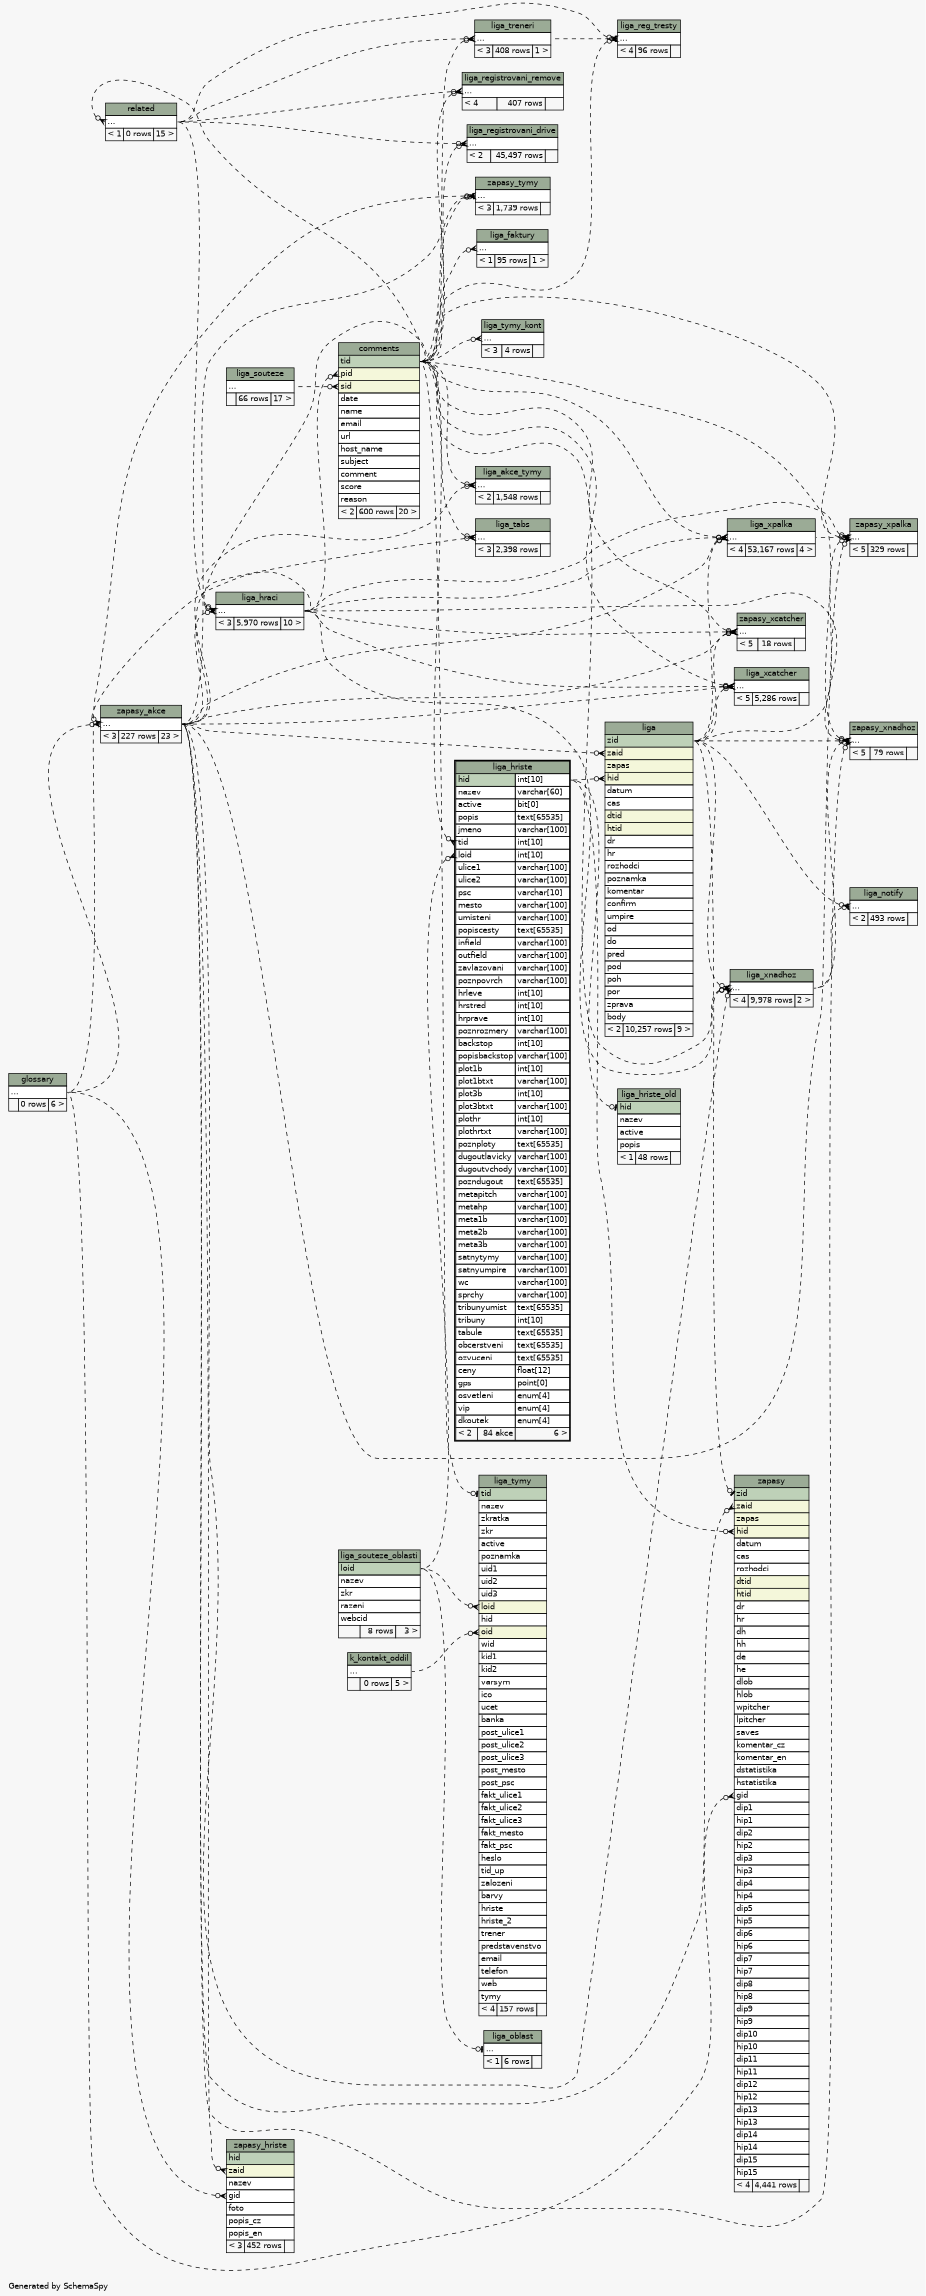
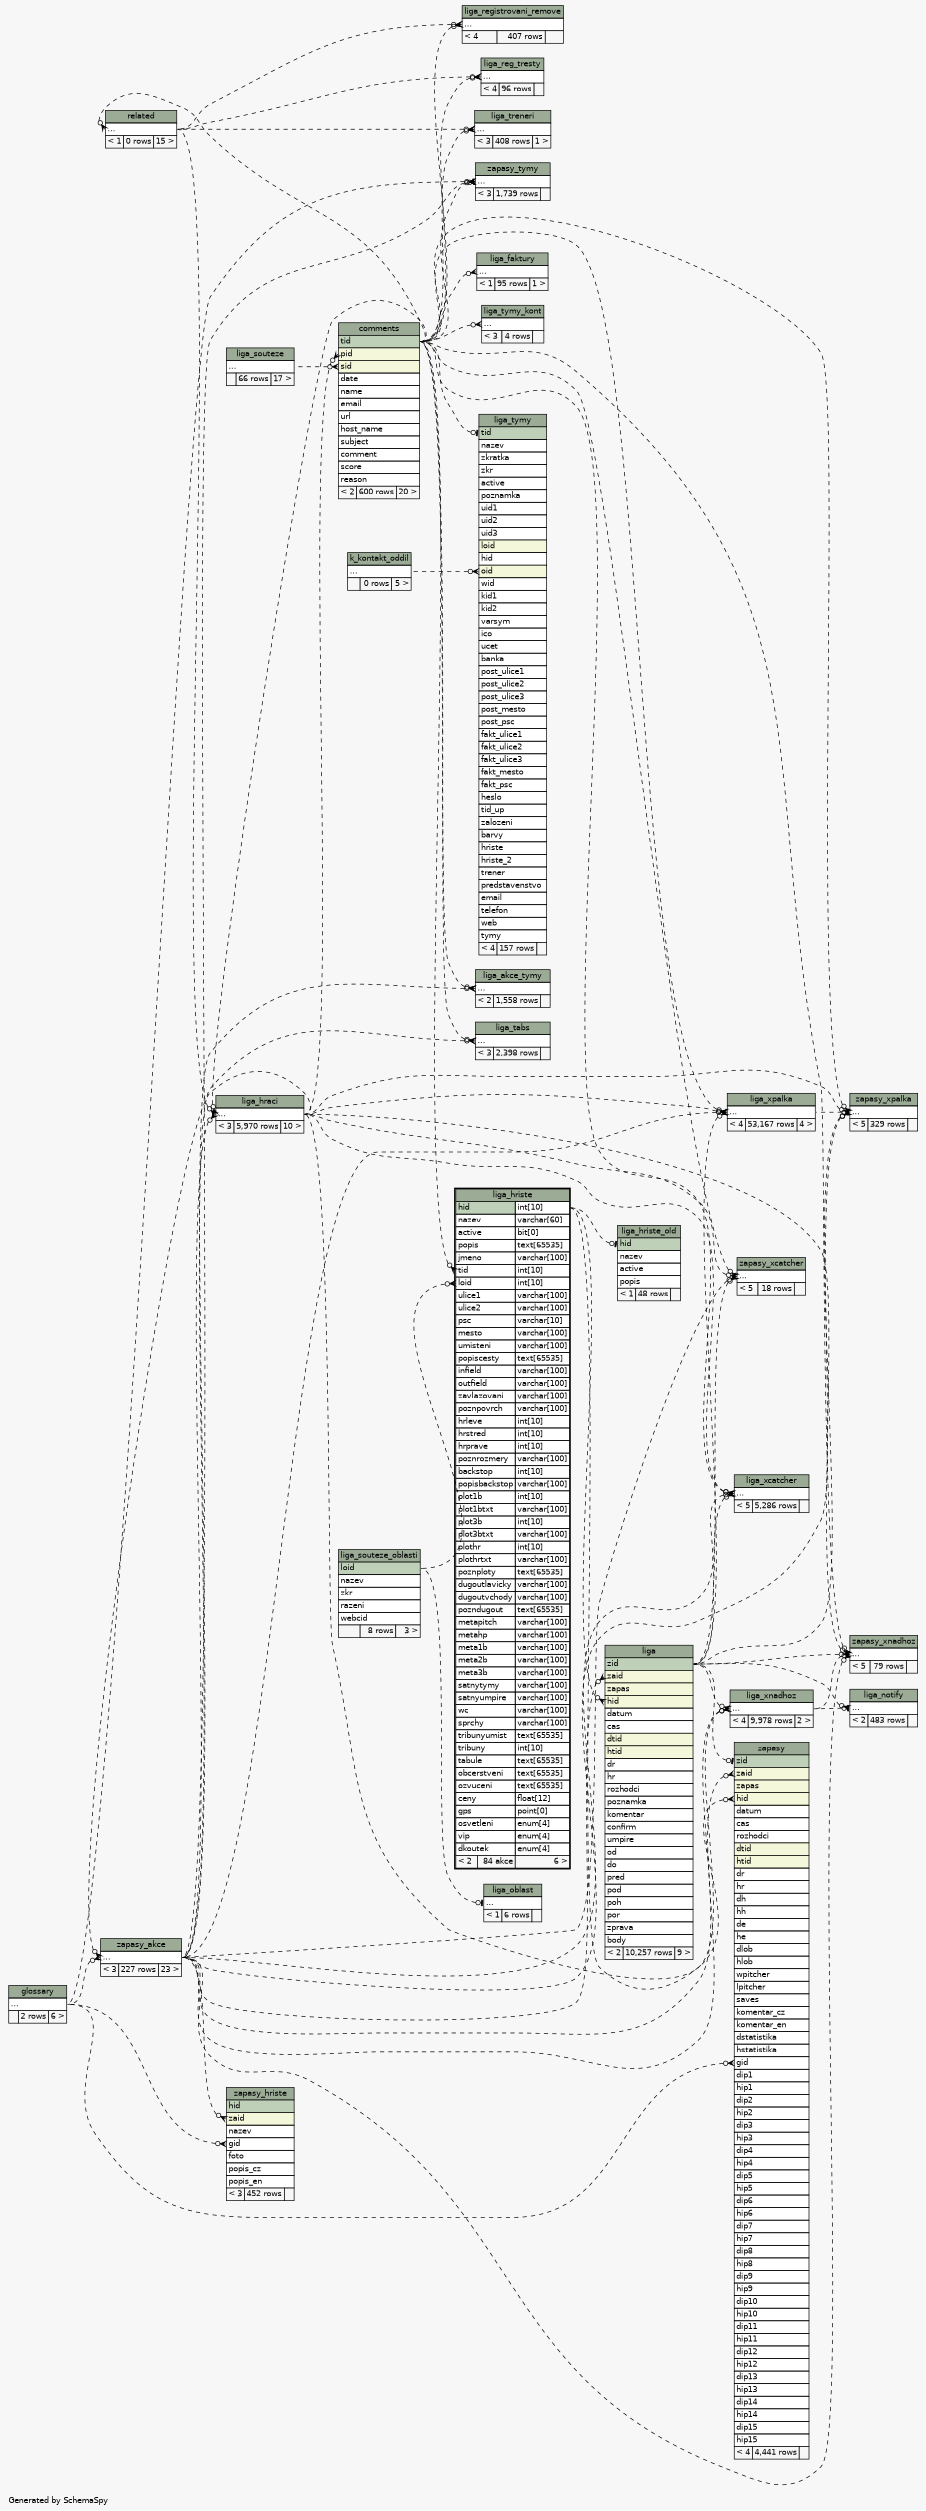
edge "liga_treneri" -> "liga_reg_tresty": removed
node "liga_registrovani_drive": removed
node "liga_akce_tymy": text "1,548 rows" -> "1,558 rows"
edge "comments" -> "liga_xnadhoz": removed
node "liga_notify": text "493 rows" -> "483 rows"
node "glossary": text "0 rows" -> "2 rows"
edge "liga_souteze_oblasti" -> "liga_tymy": removed
